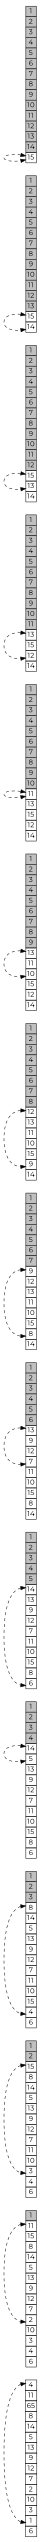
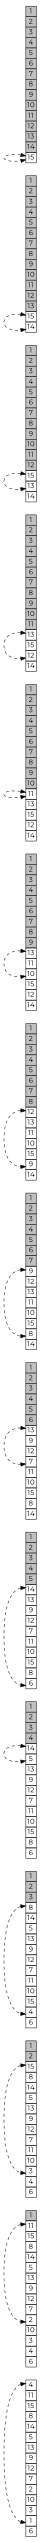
node "4": text "65" -> "15"
